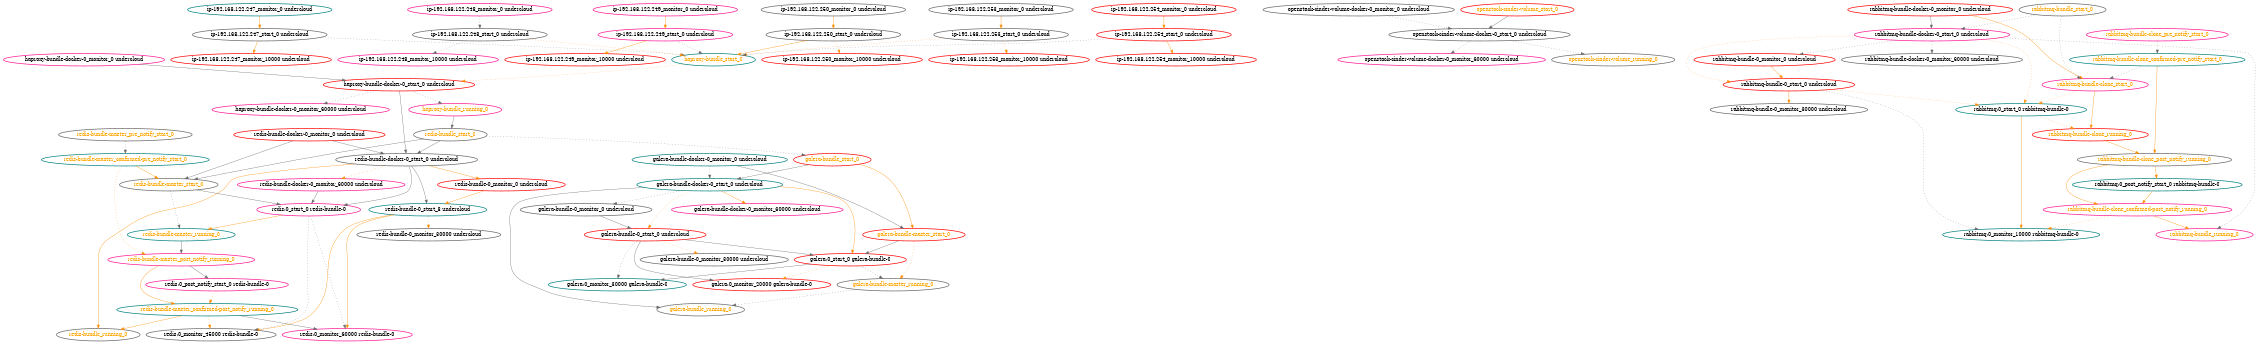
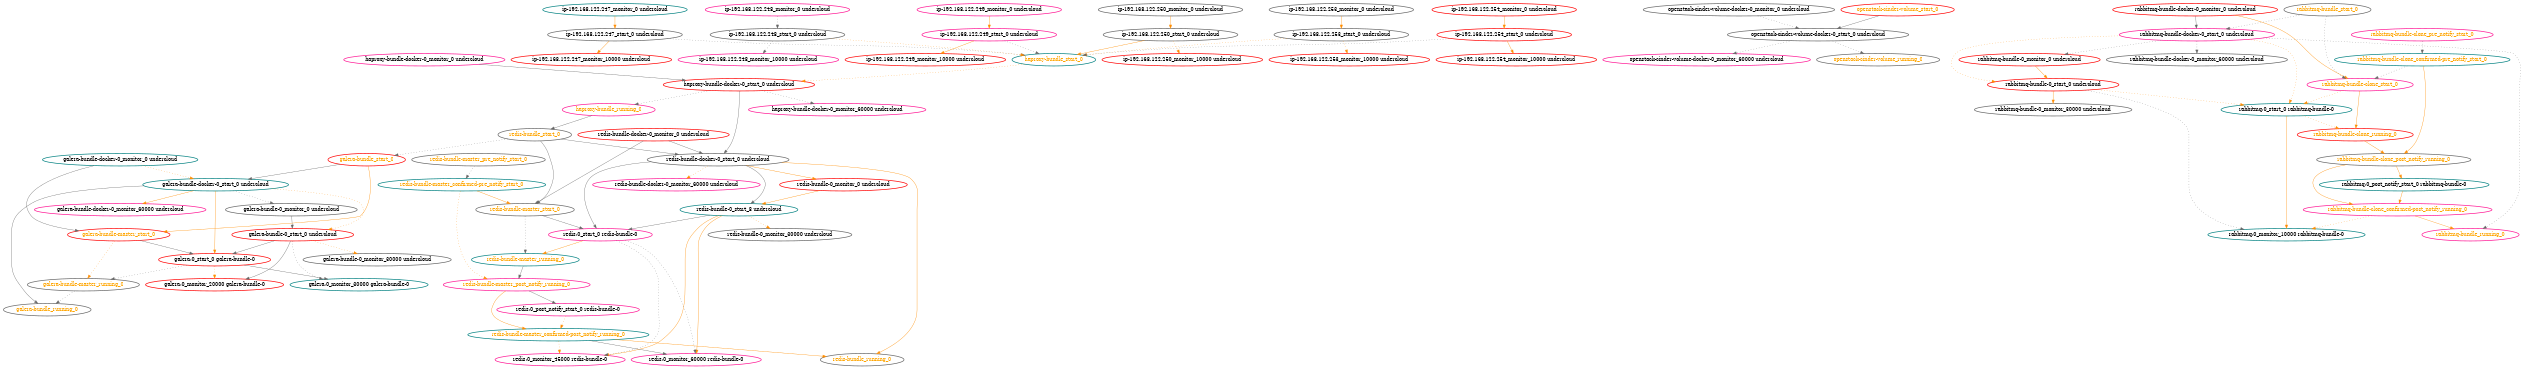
edge "galera-bundle-docker-0_monitor_0 undercloud" -> "galera-bundle-docker-0_start_0 undercloud": color gray40 -> darkorange
edge "redis-bundle-docker-0_monitor_60000 undercloud" -> "redis:0_start_0 redis-bundle-0": now "redis-bundle-0_start_8 undercloud" -> "redis:0_start_0 redis-bundle-0"
node "redis:0_monitor_45000 redis-bundle-0": color gray40 -> deeppink
